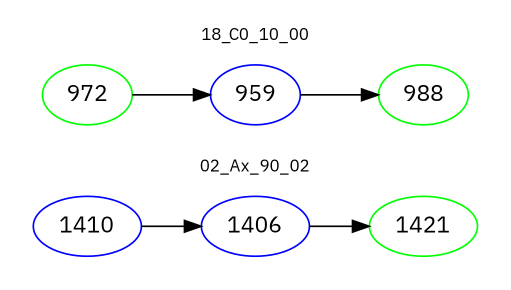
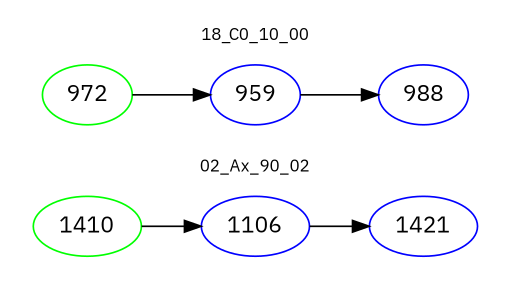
node "988": color green -> blue
node "1410": color blue -> green
node "1406": label "1406" -> "1106"
node "1421": color green -> blue
